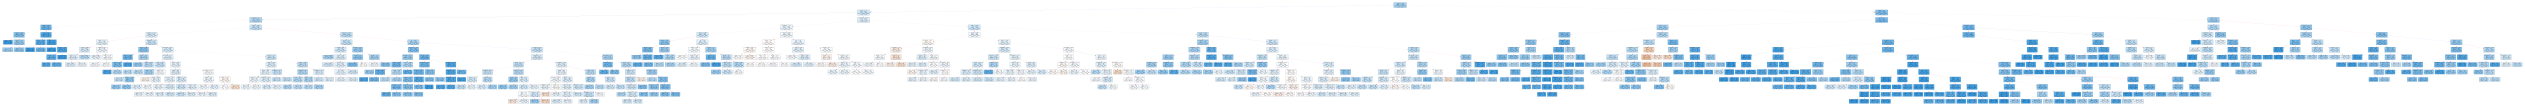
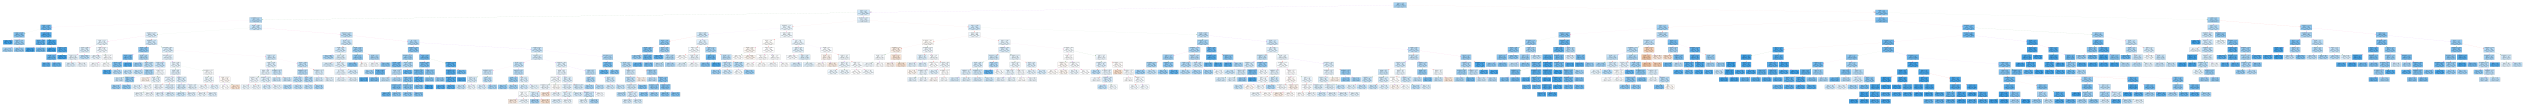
node "gini = 0.294 samples = 346 value = [62, 284] class = True": added
node "gini = 0.437 samples = 322 value = [104, 218] class = True": added
